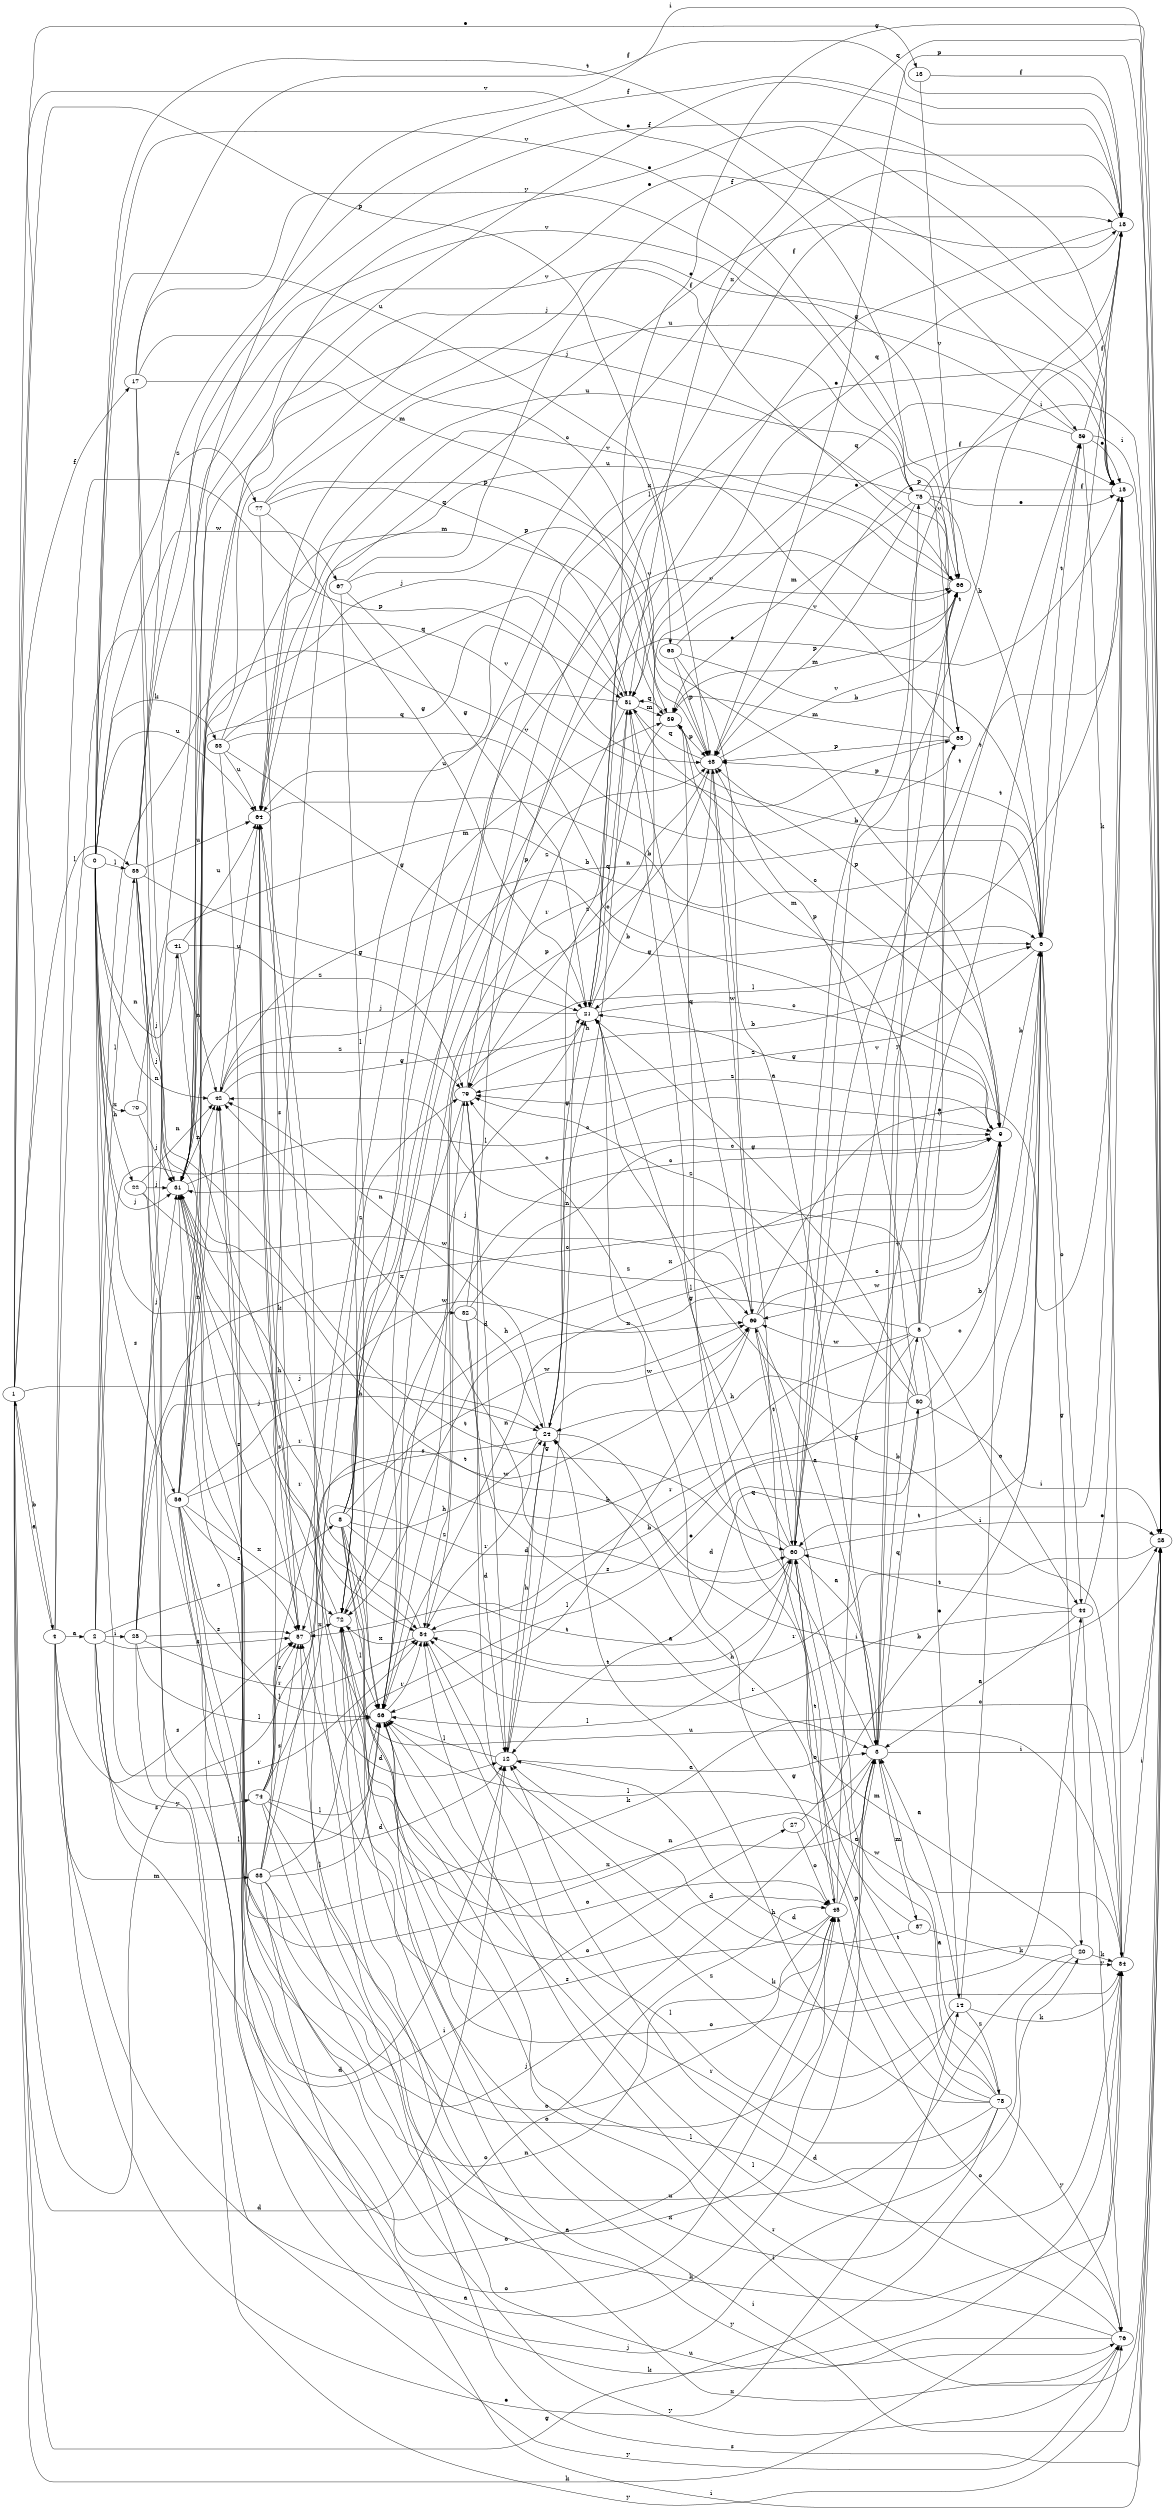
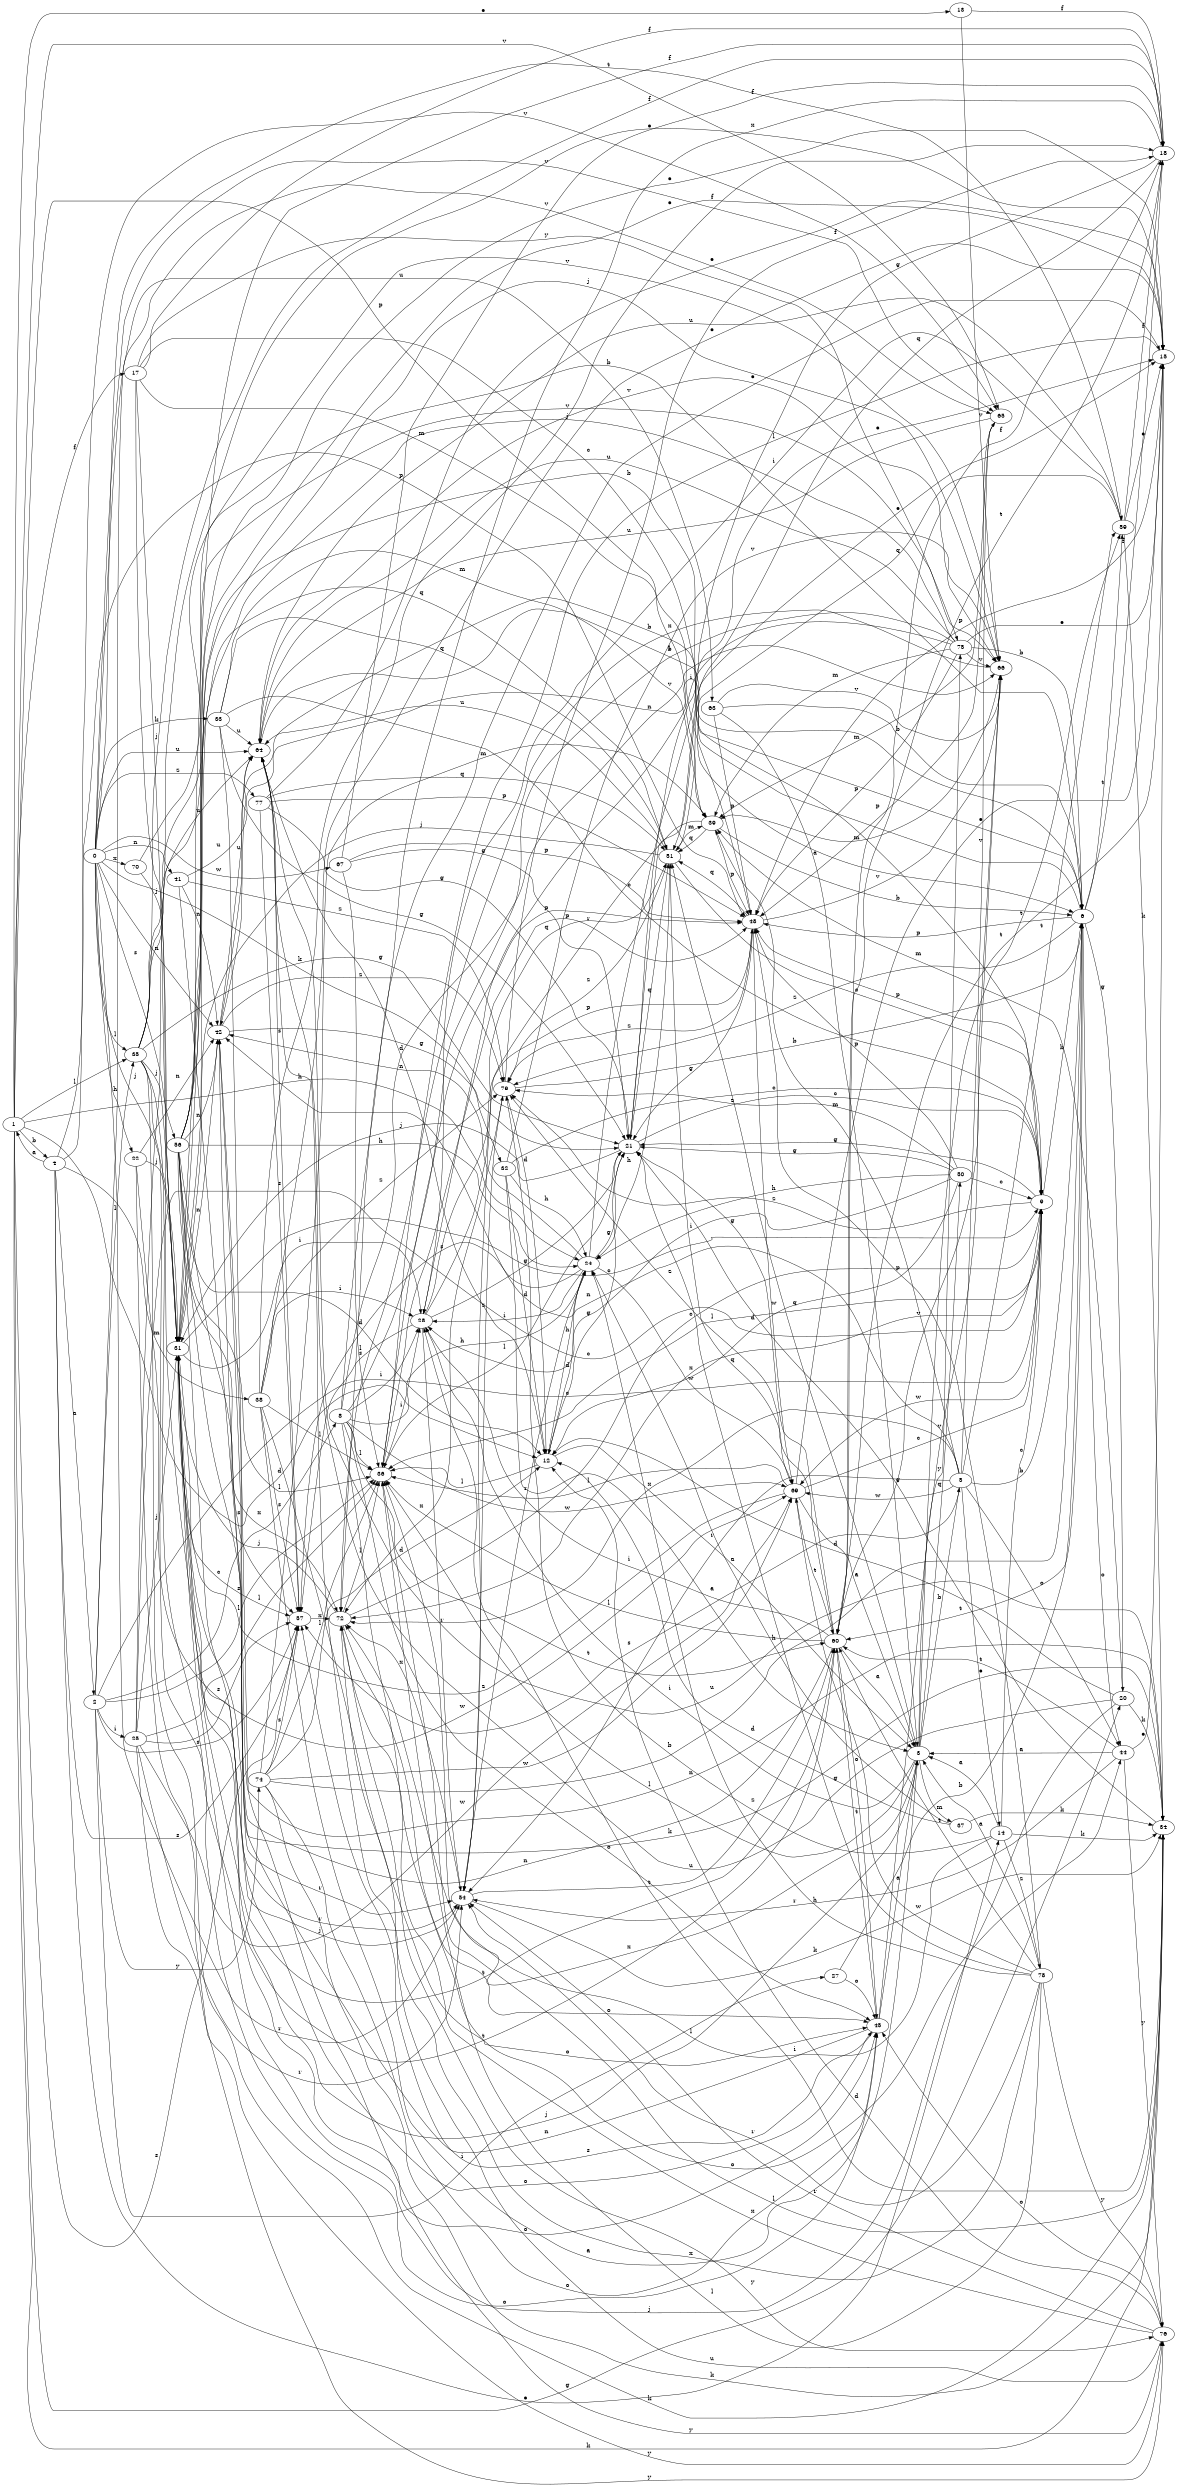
edge "69" -> "31": label "j" -> "z"
edge "36" -> "54": removed, label "r"
edge "4" -> "3": removed, label "a"
